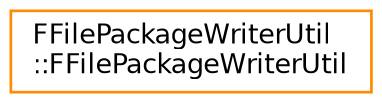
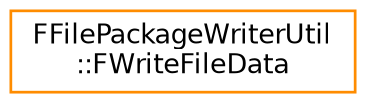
node "FFilePackageWriterUtil ::FFilePackageWriterUtil": label "FFilePackageWriterUtil ::FFilePackageWriterUtil" -> "FFilePackageWriterUtil ::FWriteFileData"
